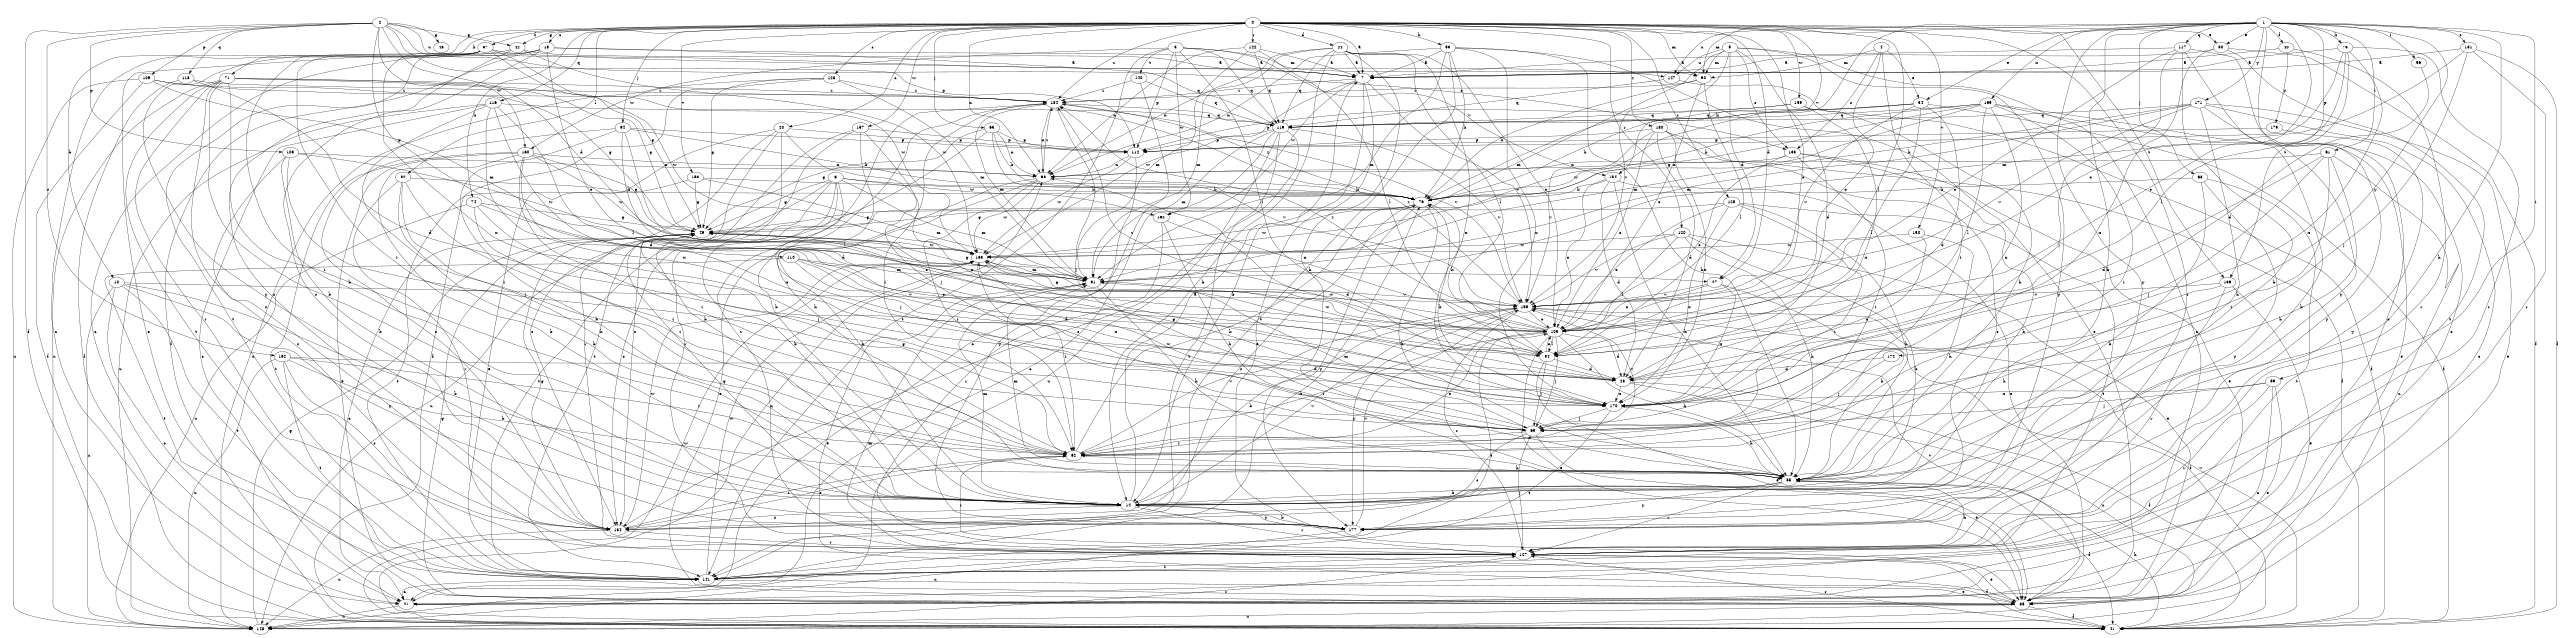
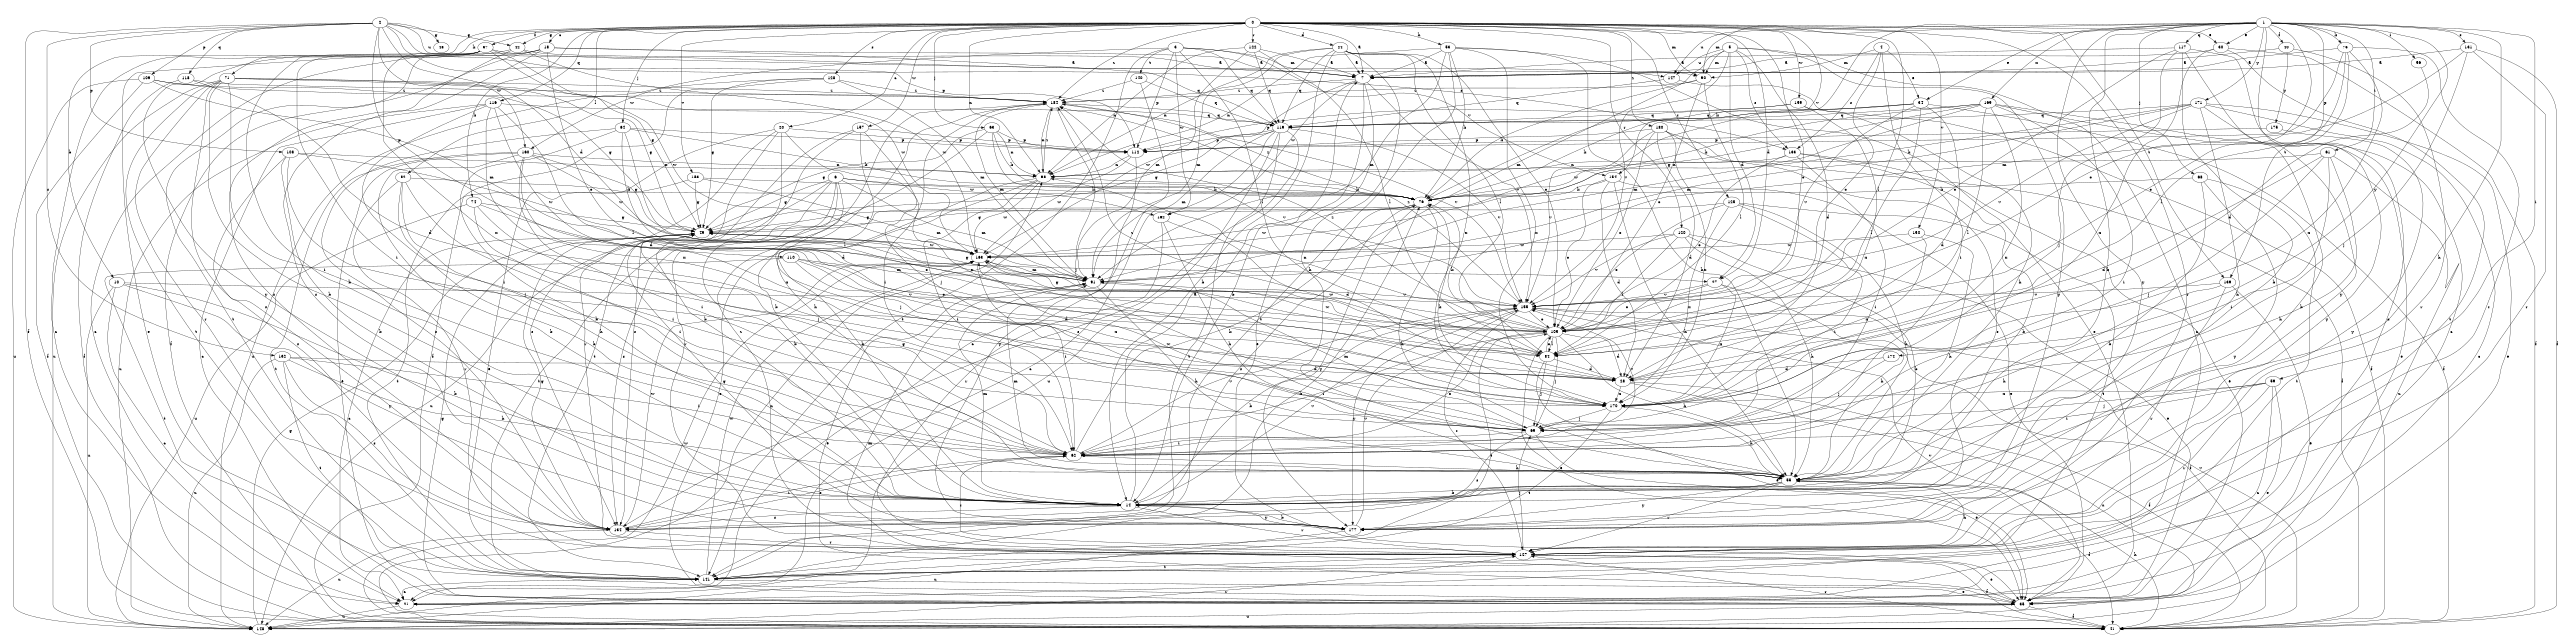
edge "170" -> "49": now "119" -> "49"
edge "59" -> "62": added, label "i"
edge "10" -> "141": removed, label "t"
